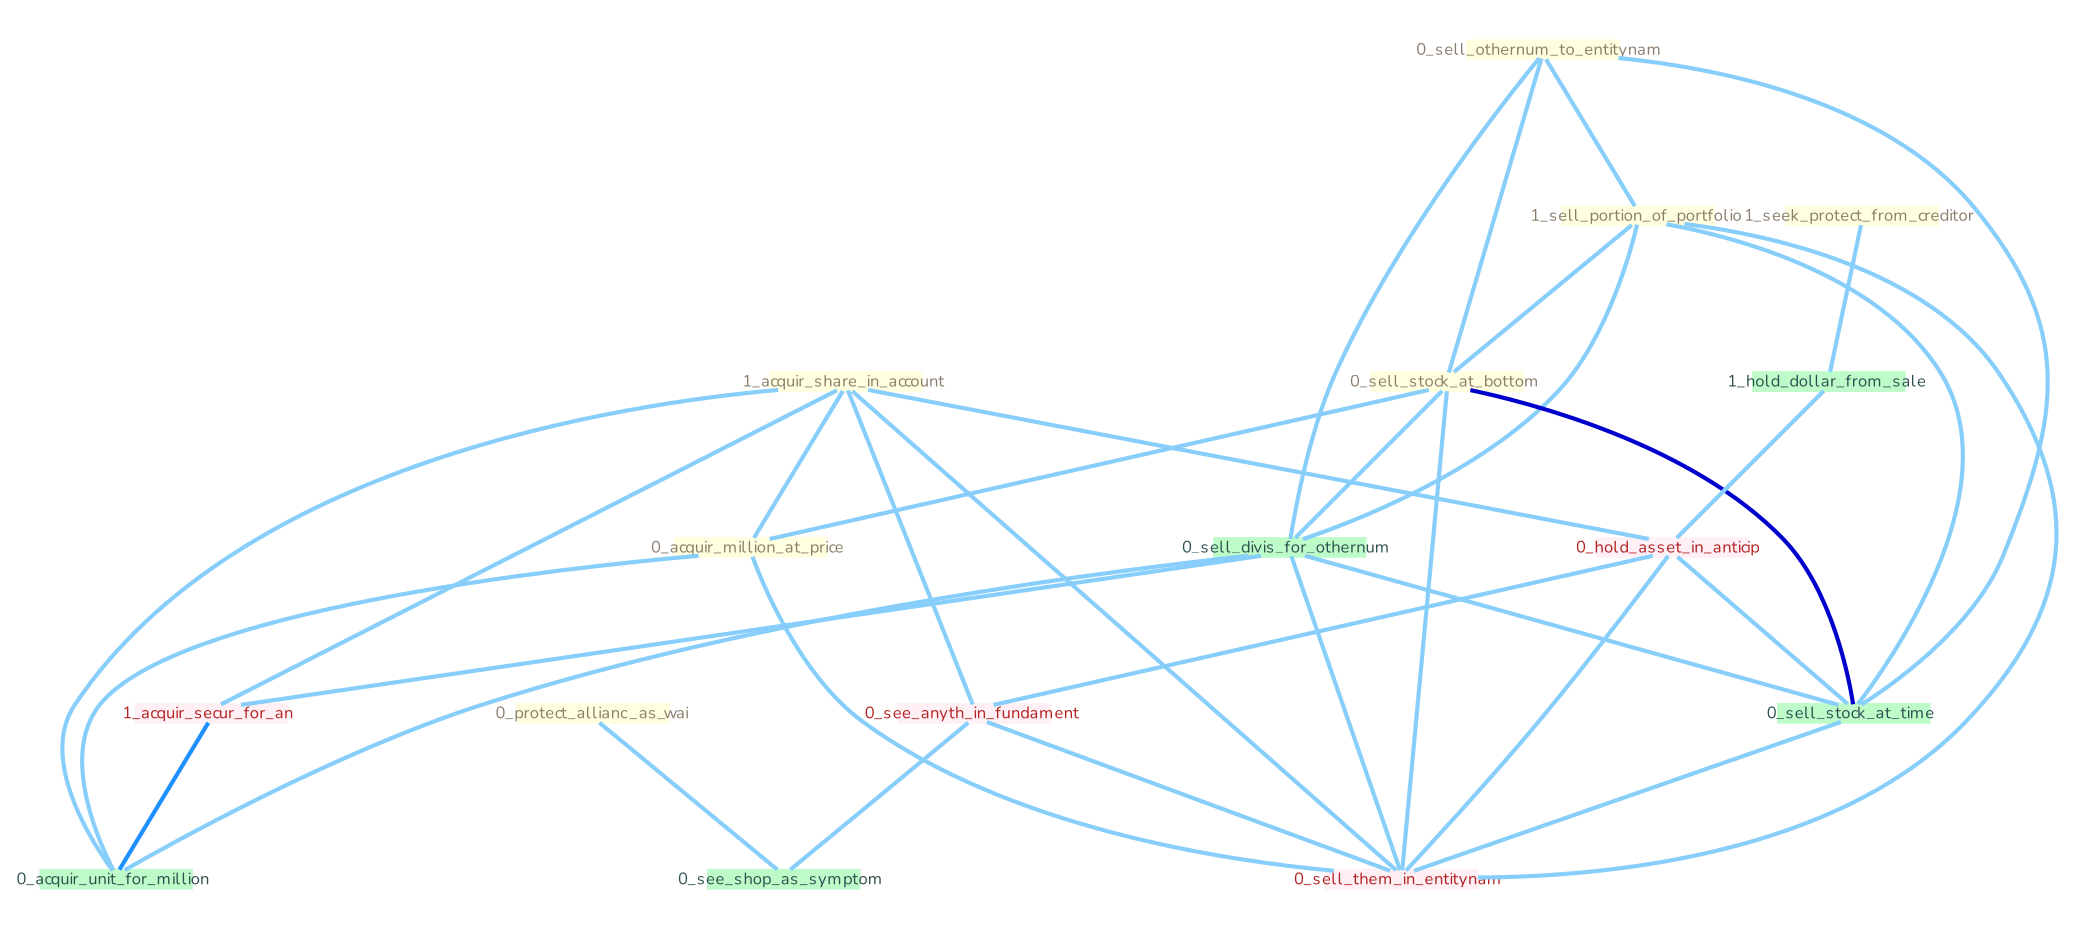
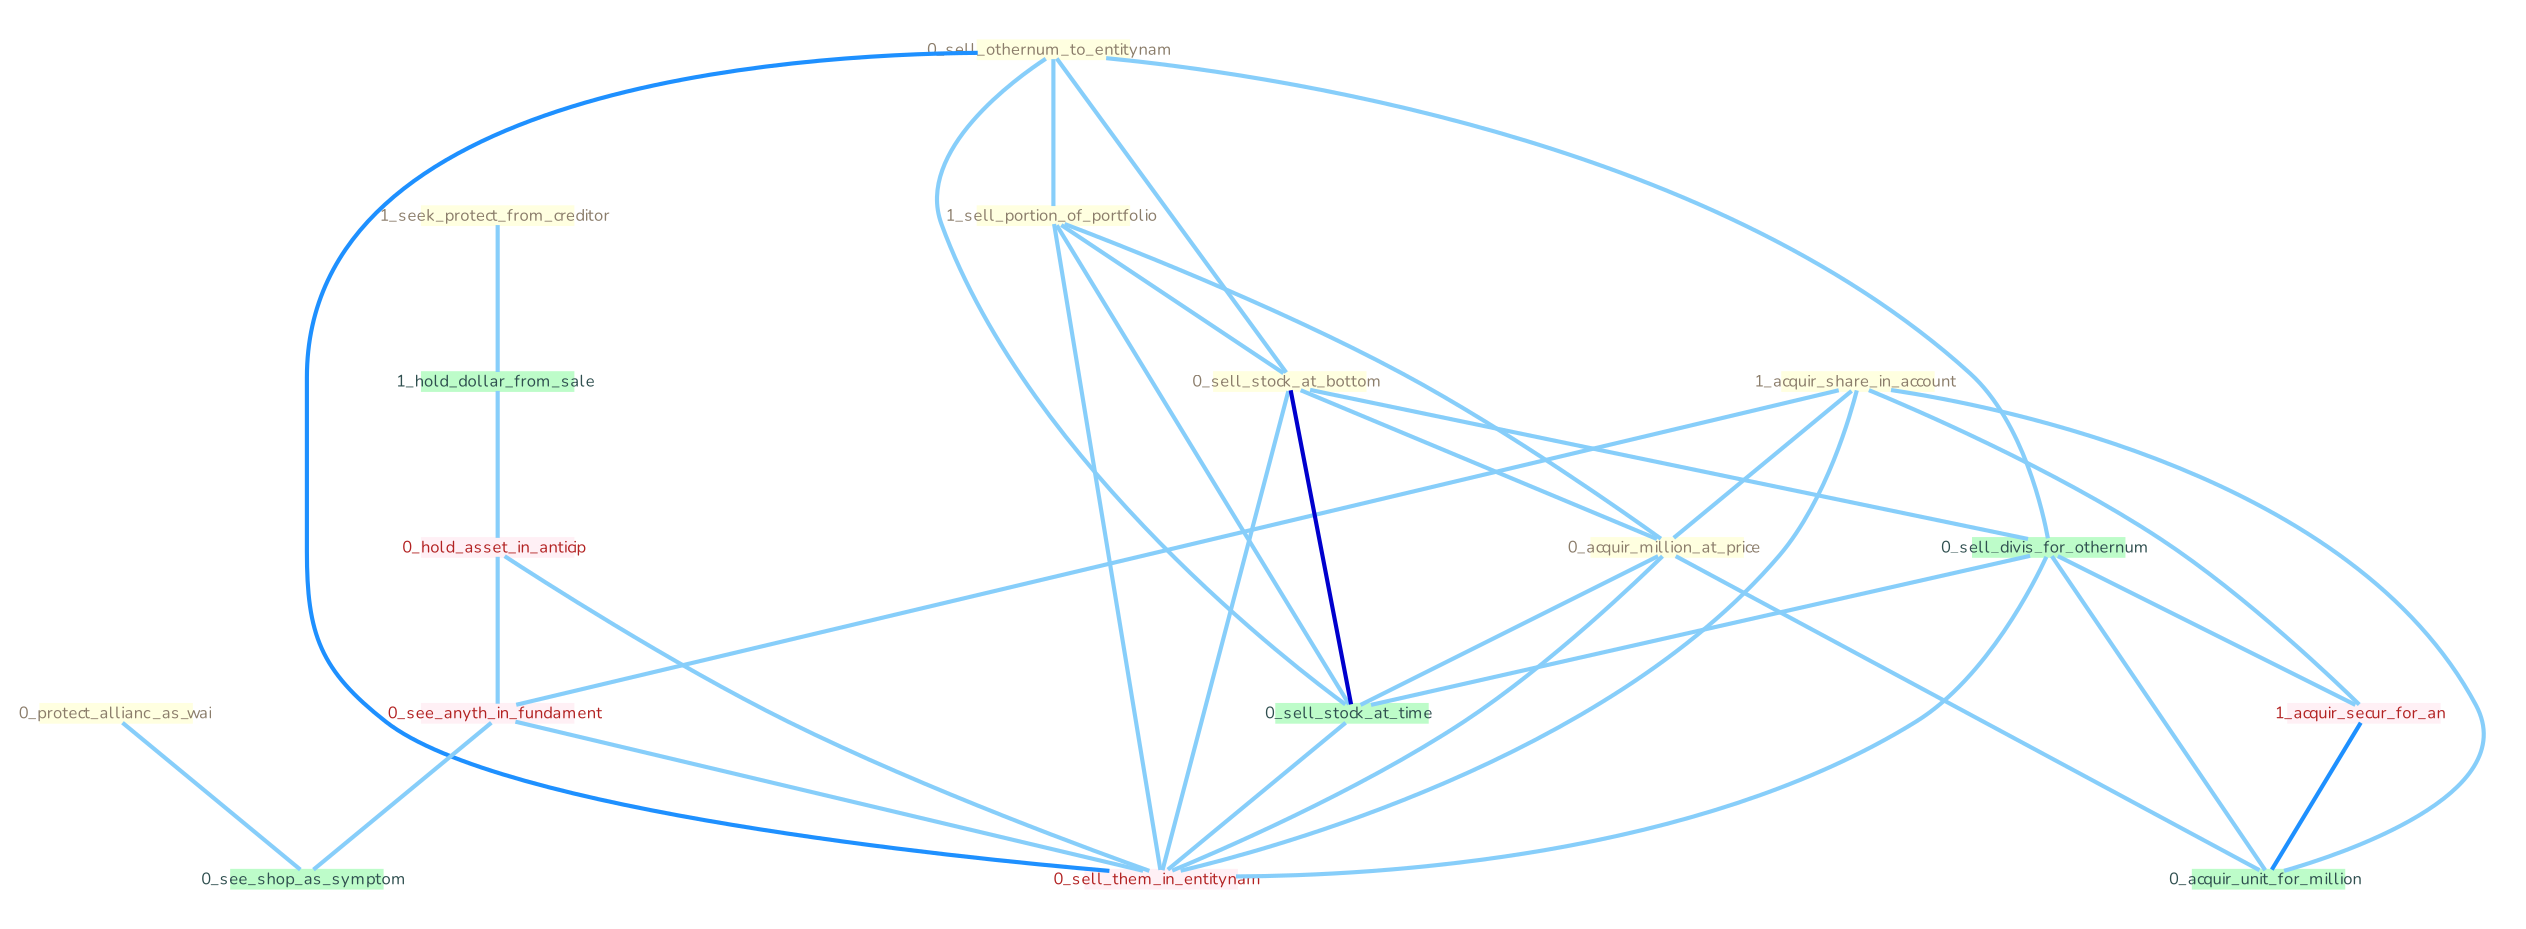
edge "1_sell_portion_of_portfolio" -- "0_sell_divis_for_othernum": now "1_sell_portion_of_portfolio" -- "0_acquir_million_at_price"
edge "1_acquir_share_in_account" -- "0_hold_asset_in_anticip": removed
edge "0_sell_othernum_to_entitynam" -- "0_sell_them_in_entitynam": added
edge "0_hold_asset_in_anticip" -- "0_sell_stock_at_time": now "0_acquir_million_at_price" -- "0_sell_stock_at_time"
